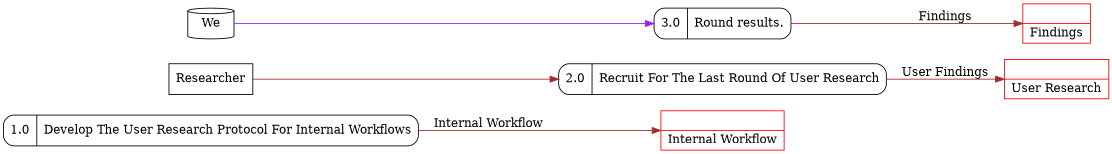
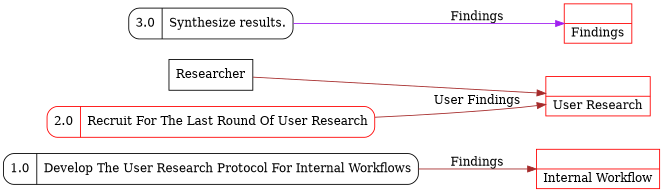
node "3.0": text "Round results." -> "Synthesize results."
node "We": removed
edge "3.0" -> "Findings": color brown -> purple
edge "Researcher" -> "2.0": now "Researcher" -> "User Research"
node "2.0": color black -> red
edge "1.0" -> "Internal Workflow": label "Internal Workflow" -> "Findings"
